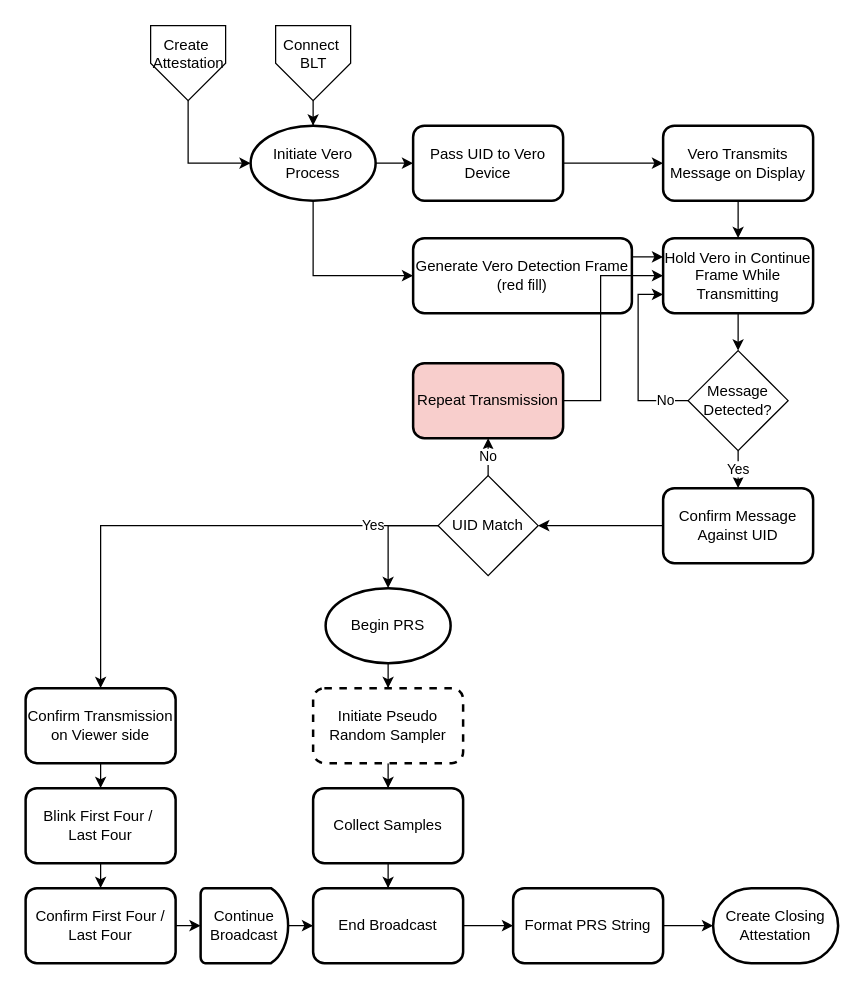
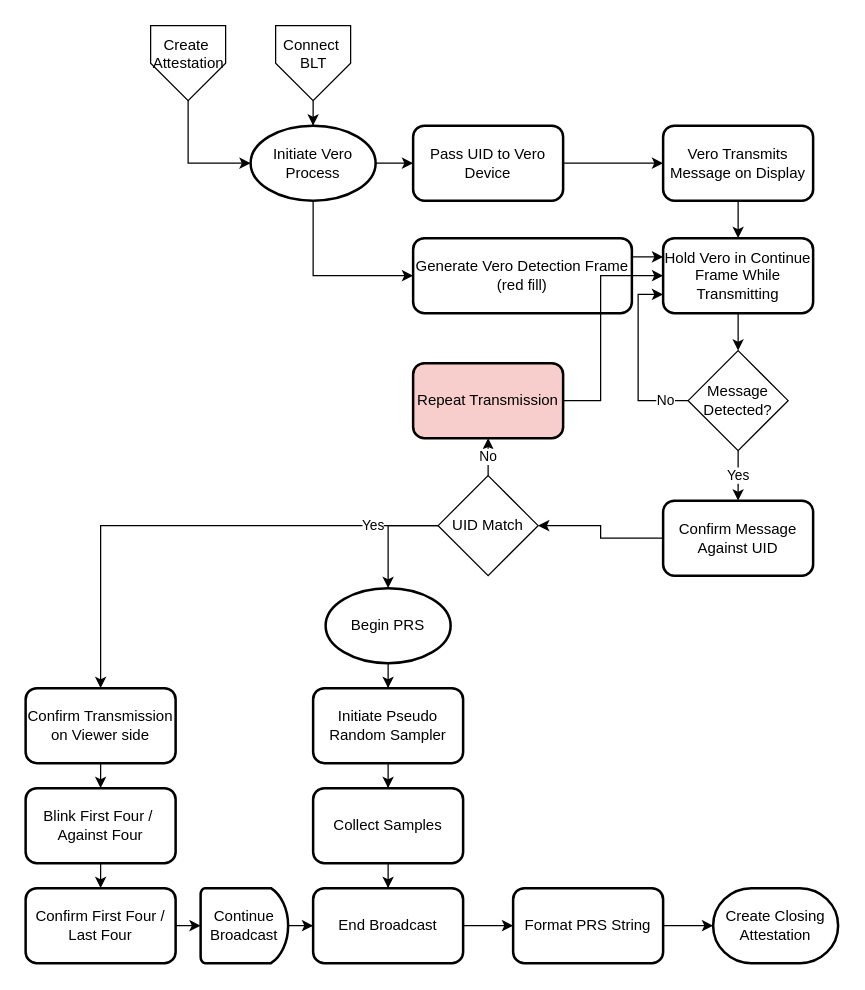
node "Confirm Message Against UID": moved (738, 526) -> (738, 538)
node "Initiate Pseudo Random Sampler": style dashed -> solid
node "Blink First Four / Last Four": label "Blink First Four / Last Four" -> "Blink First Four / Against Four"
